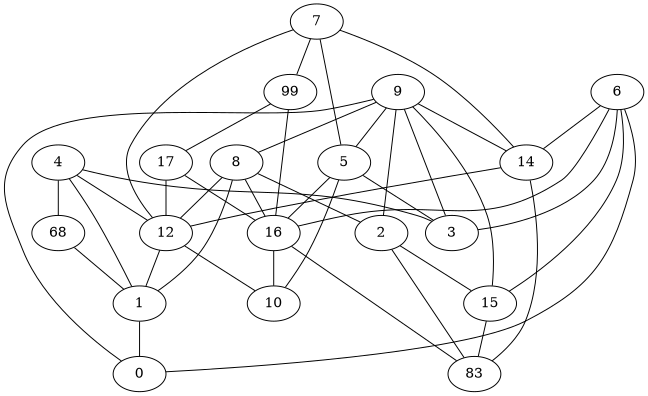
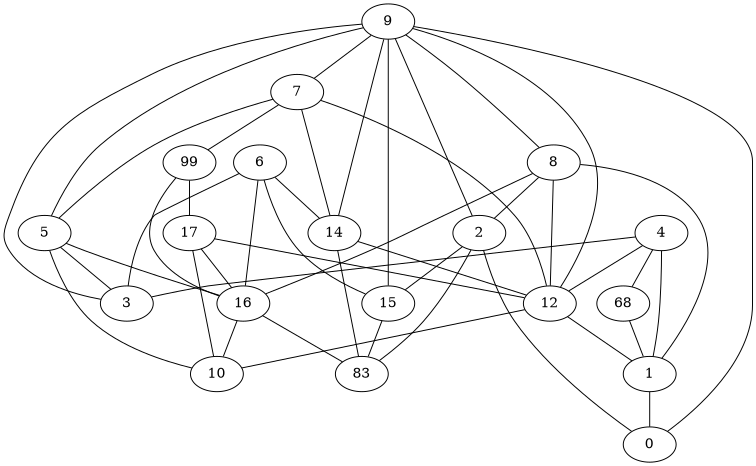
edge "9" -- "7": added
edge "9" -- "12": added
edge "17" -- "10": added
edge "6" -- "0": now "2" -- "0"
